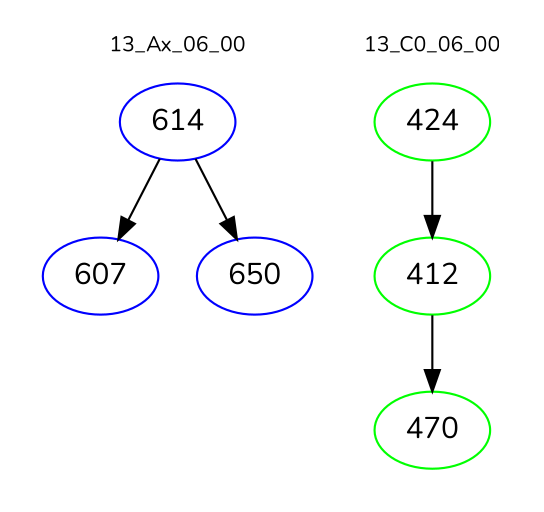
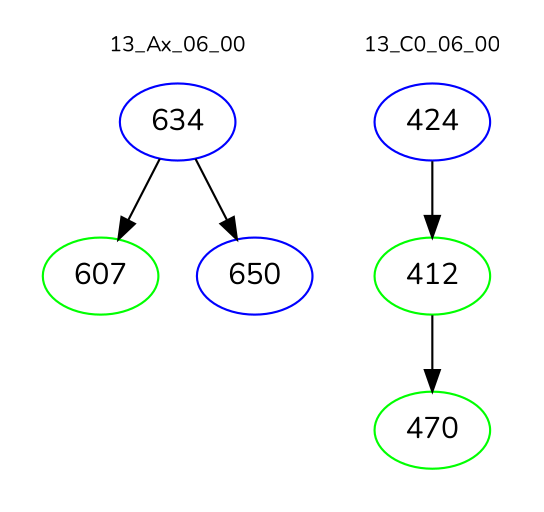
node "614": label "614" -> "634"
node "424": color green -> blue
node "607": color blue -> green
